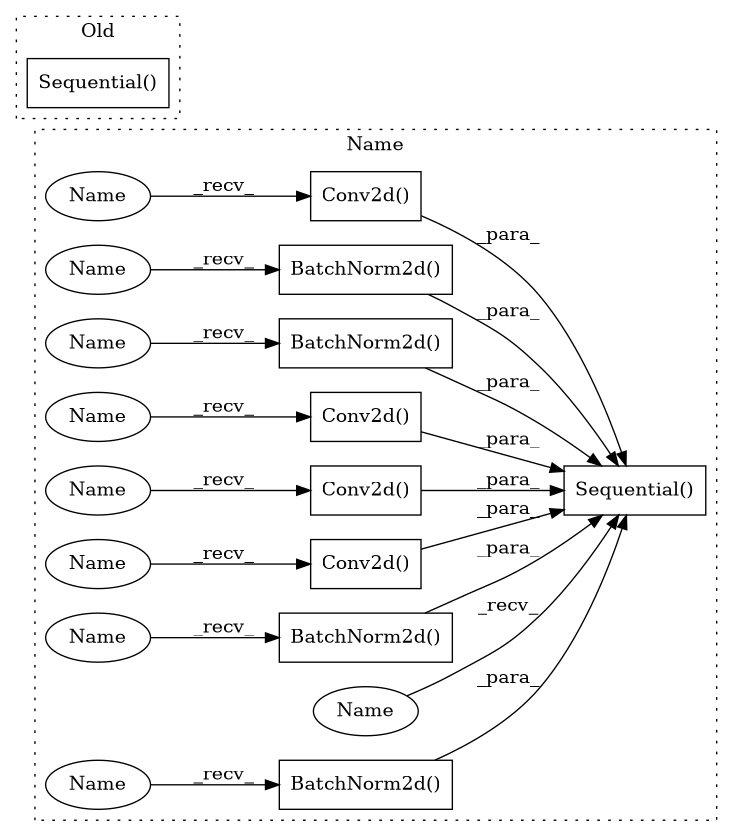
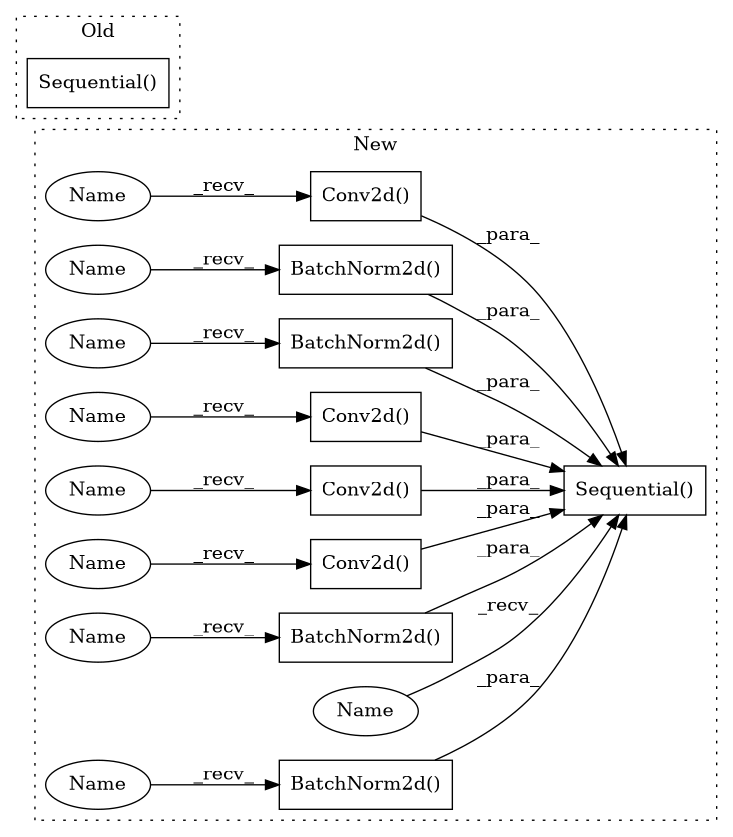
cluster "Name": label "Name" -> "New"
